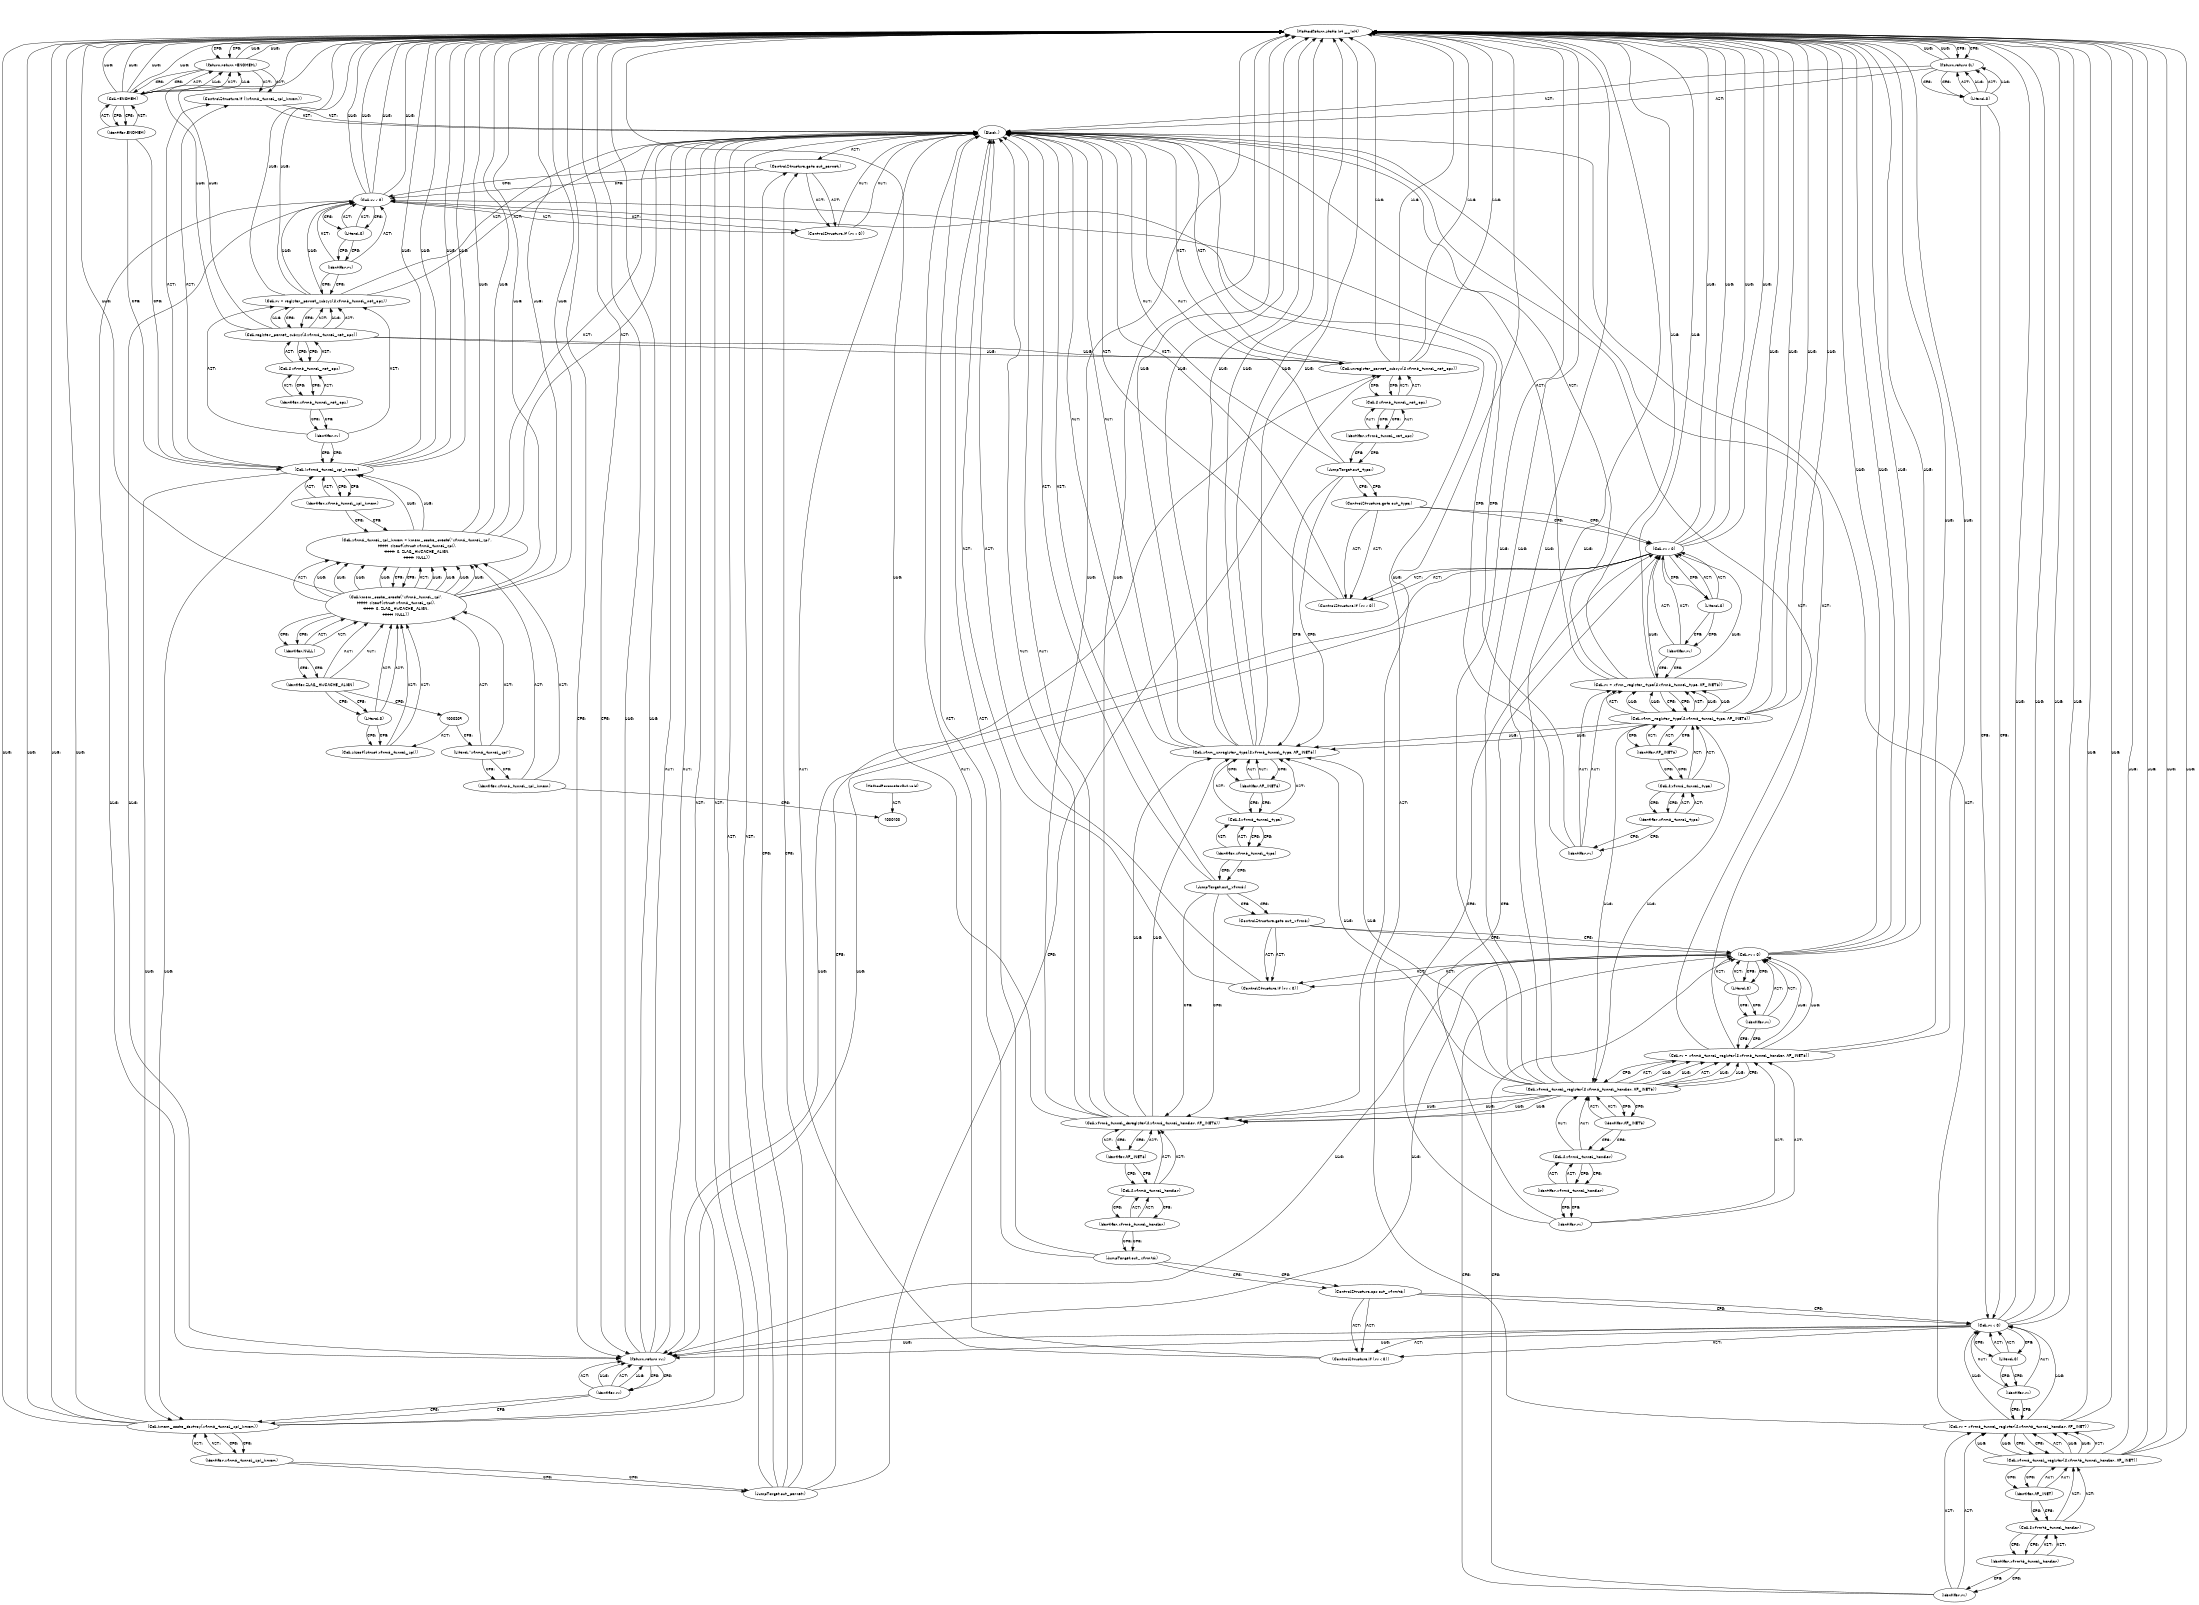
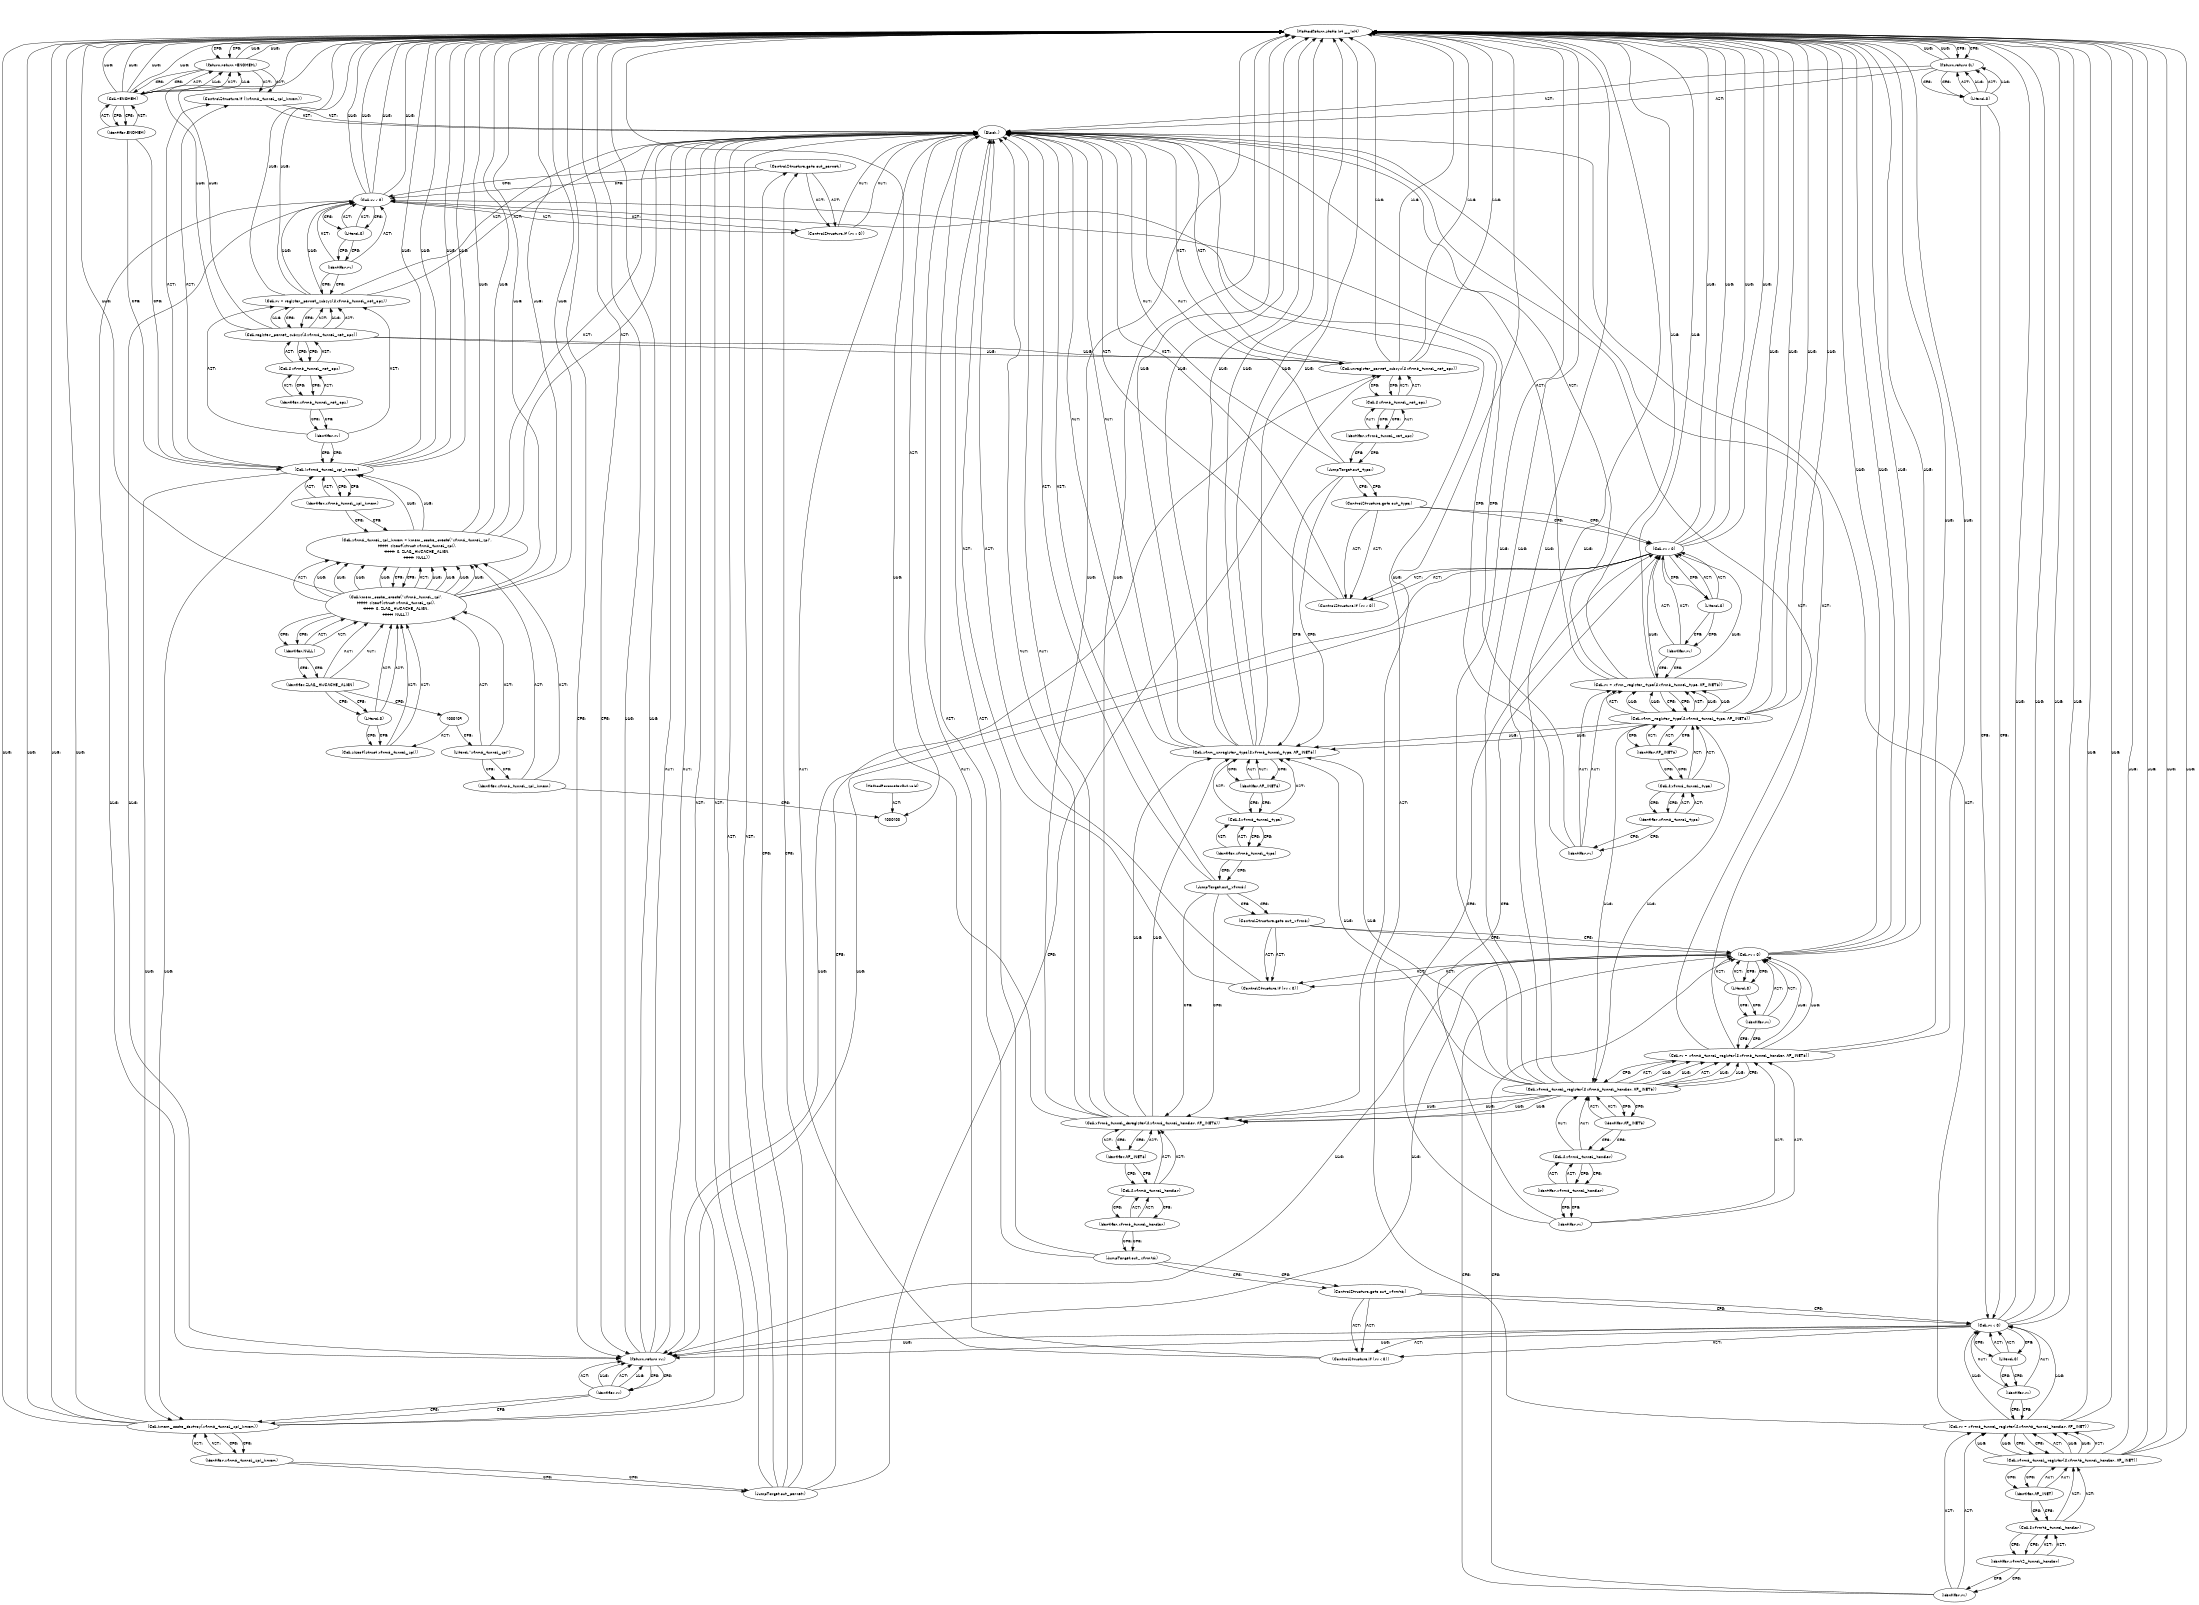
edge "(Block,)" -> "(ControlStructure,goto out_pernet;)": now "(Block,)" -> "1000100"
node "1000309": label "1000309" -> "1000109"
node "(ControlStructure,ops out_xfrm46;)": label "(ControlStructure,ops out_xfrm46;)" -> "(ControlStructure,goto out_xfrm46;)"
node "(Identifier,xfrm46_tunnel_handler)": label "(Identifier,xfrm46_tunnel_handler)" -> "(Identifier,xfrm42_tunnel_handler)"
